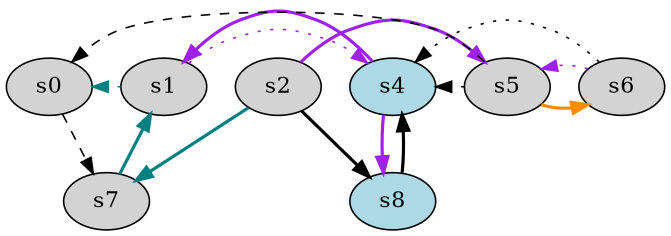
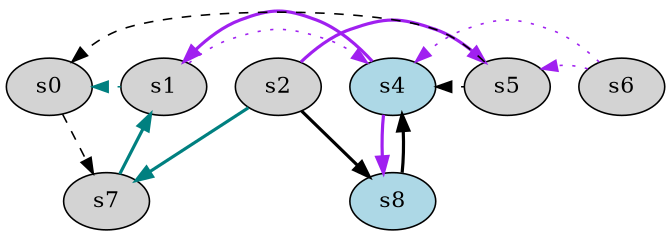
edge "s6" -> "s4": color black -> purple
edge "s5" -> "s6": removed
